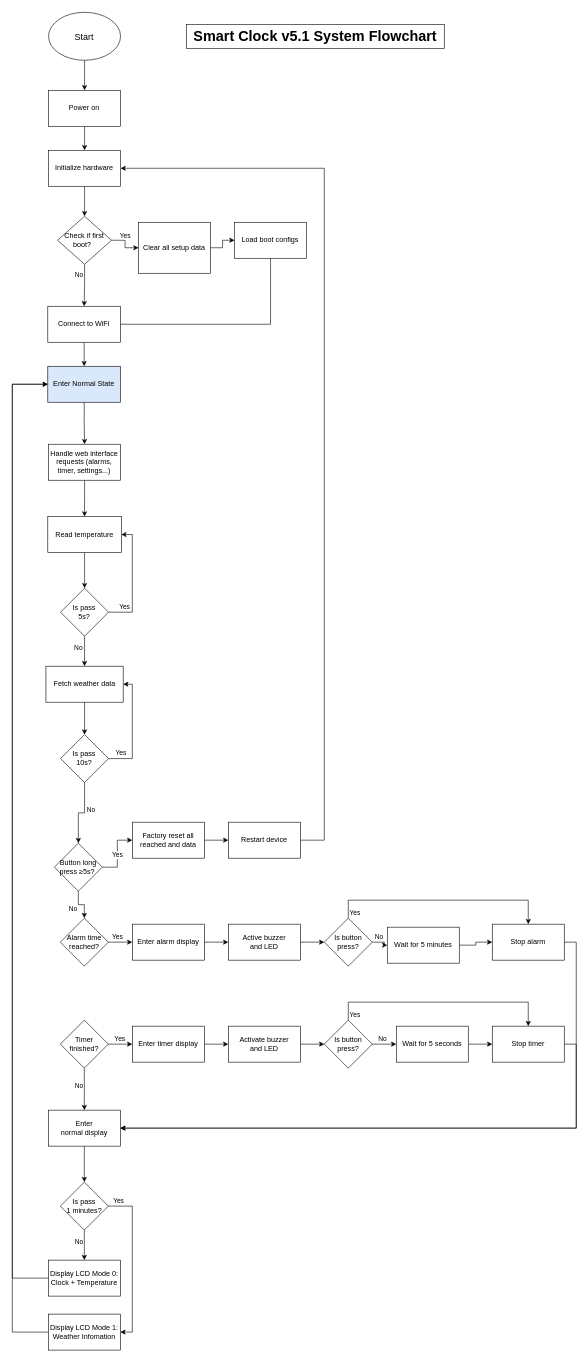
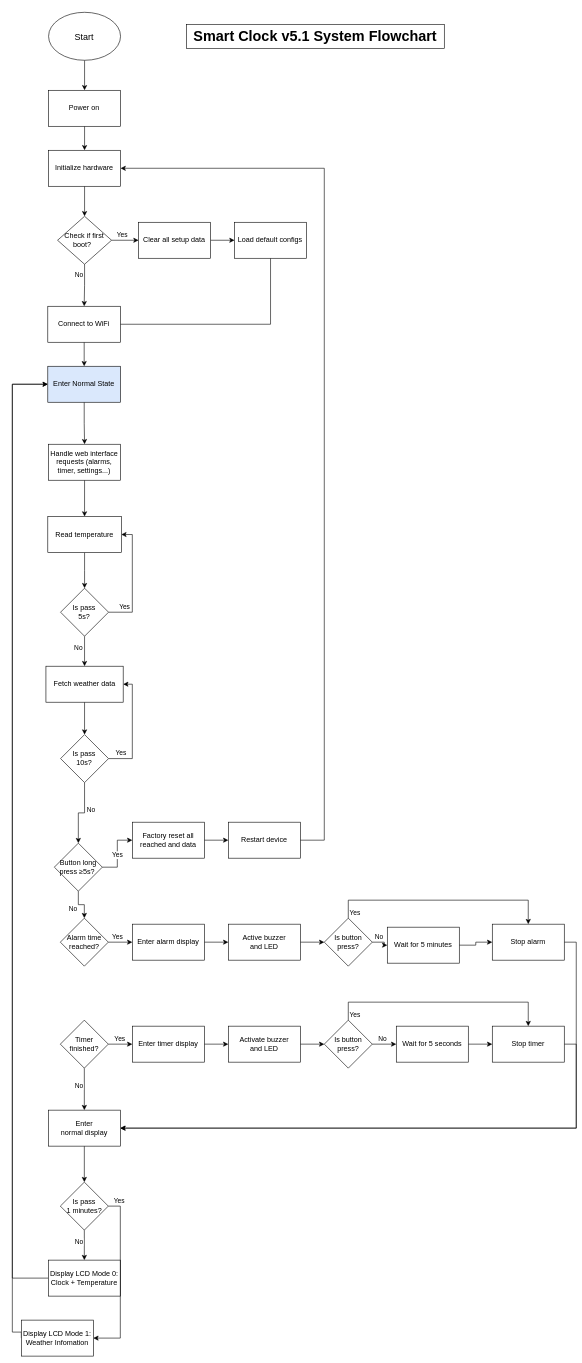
node "Load boot configs": label "Load boot configs" -> "Load default configs"
node "Clear all setup data": size 72x51 -> 72x36
node "Display LCD Mode 1: Weather Infomation": moved (84, 1332) -> (57, 1338)
